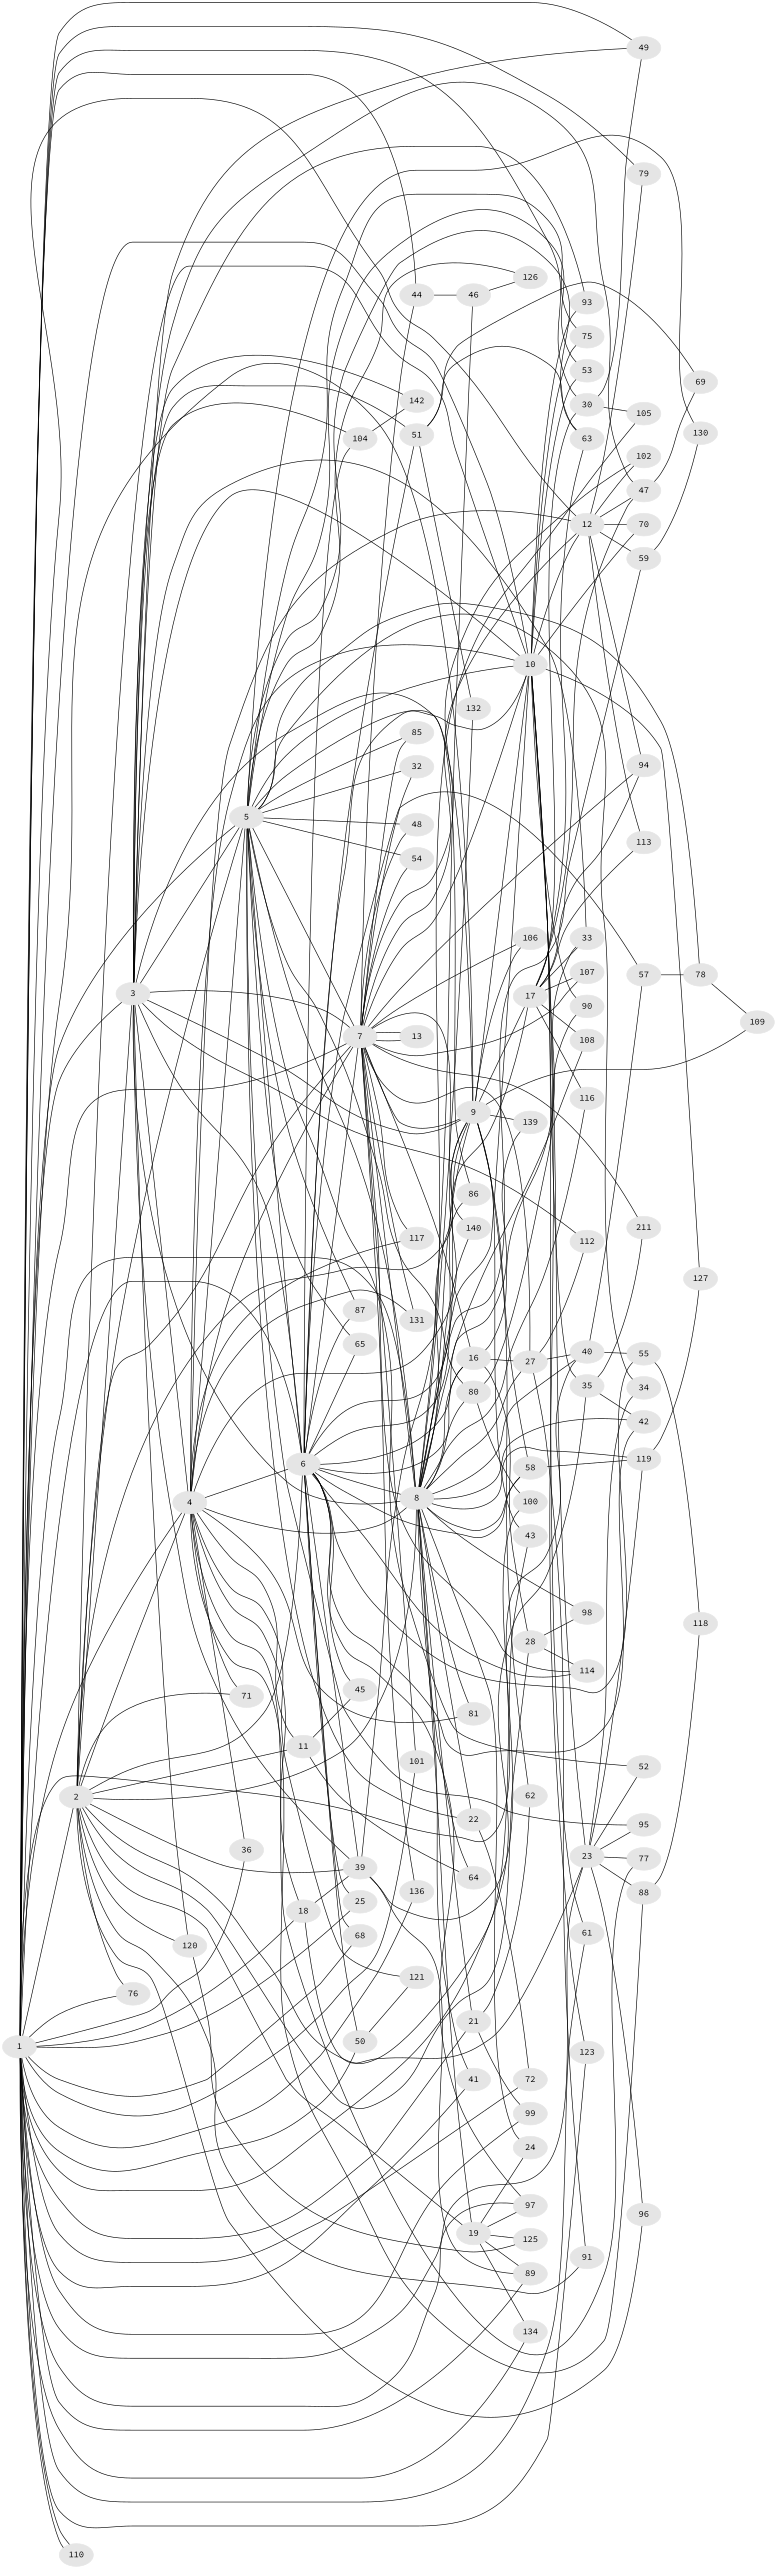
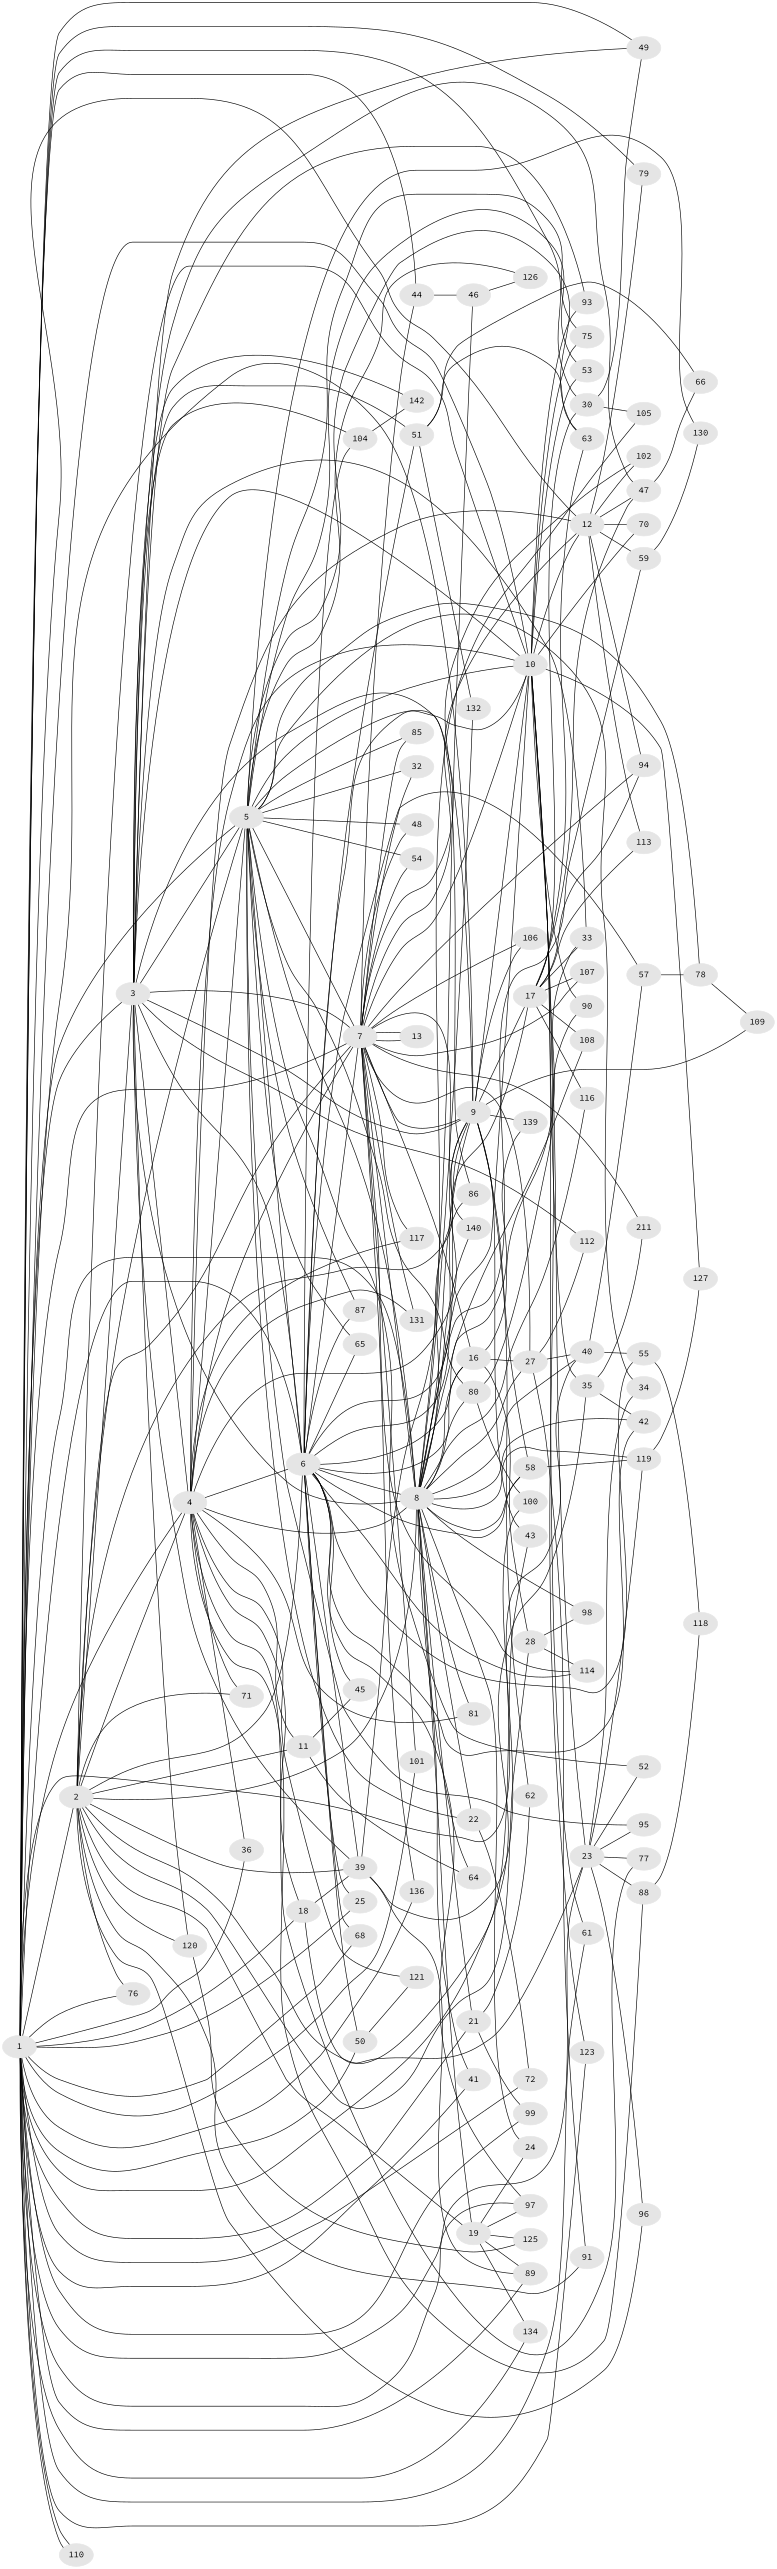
node "69": label "69" -> "66"
